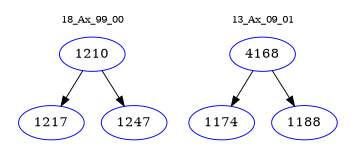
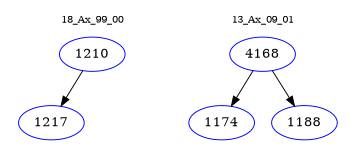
node "1247": removed
